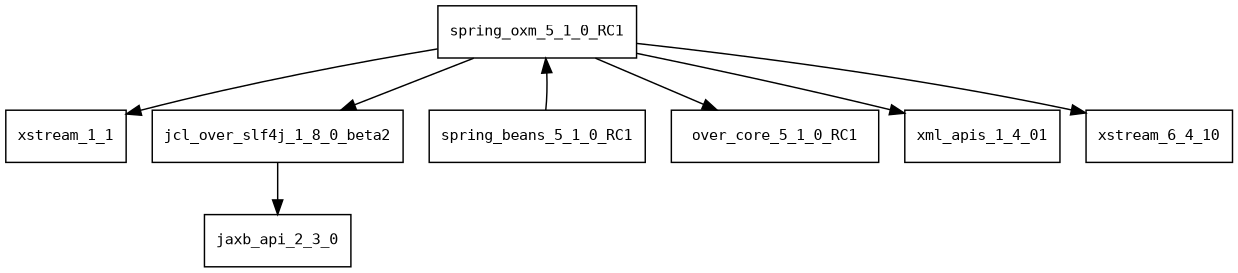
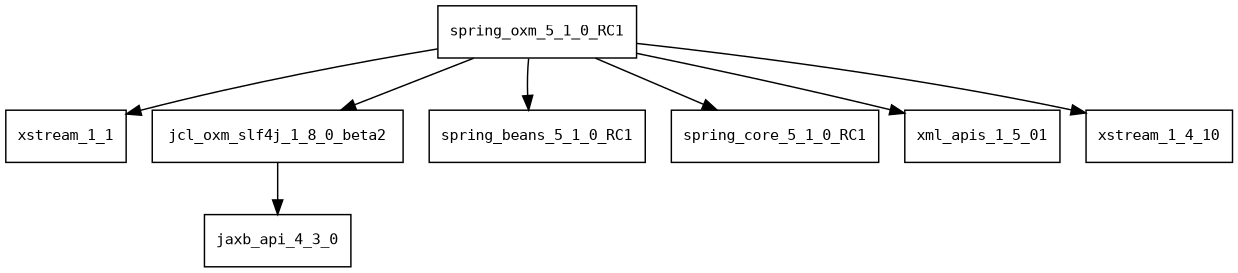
edge "spring_beans_5_1_0_RC1" -> "spring_oxm_5_1_0_RC1": reversed
node "jcl_over_slf4j_1_8_0_beta2": label "jcl_over_slf4j_1_8_0_beta2" -> "jcl_oxm_slf4j_1_8_0_beta2"
node "over_core_5_1_0_RC1": label "over_core_5_1_0_RC1" -> "spring_core_5_1_0_RC1"
node "xml_apis_1_4_01": label "xml_apis_1_4_01" -> "xml_apis_1_5_01"
node "xstream_6_4_10": label "xstream_6_4_10" -> "xstream_1_4_10"
node "jaxb_api_2_3_0": label "jaxb_api_2_3_0" -> "jaxb_api_4_3_0"
